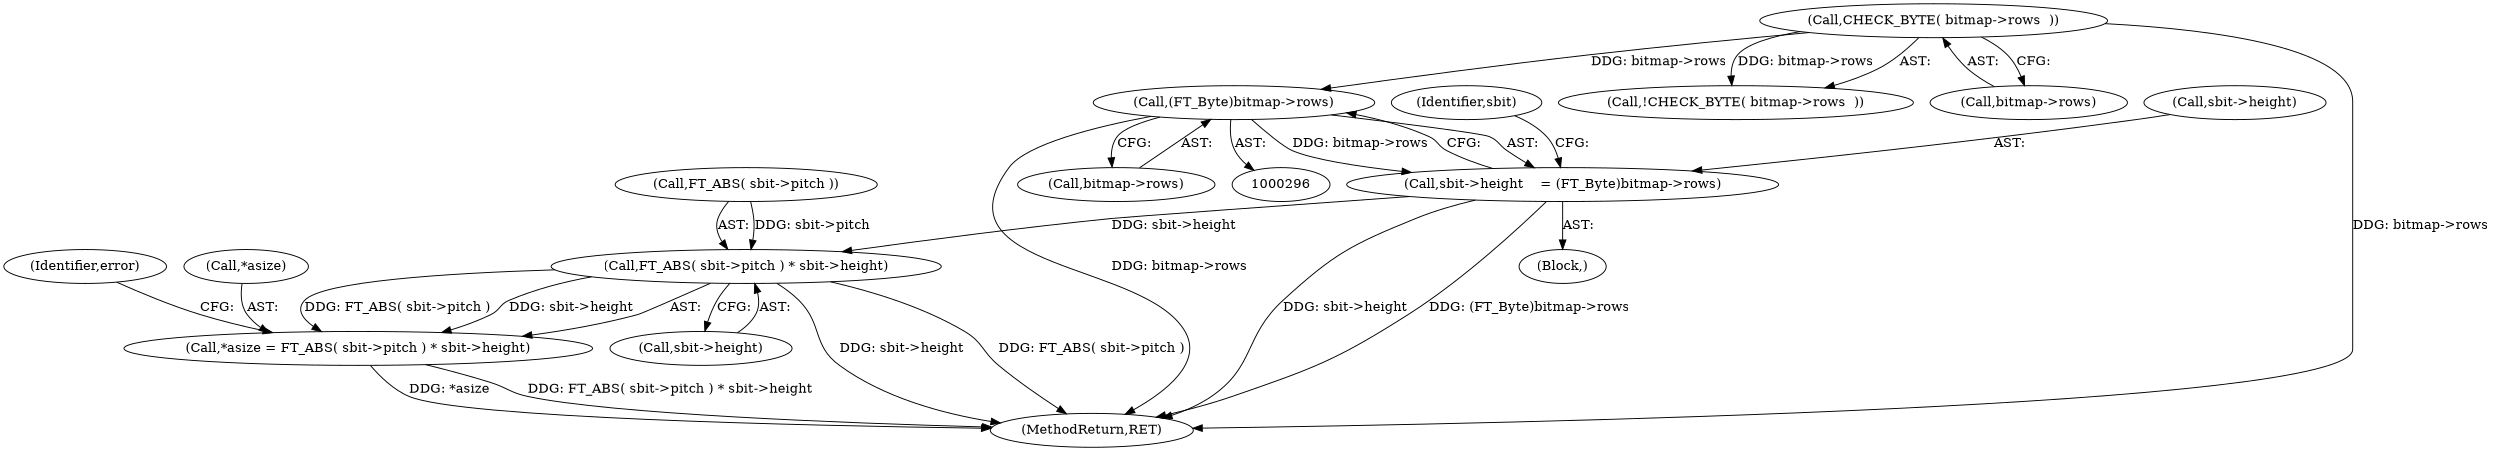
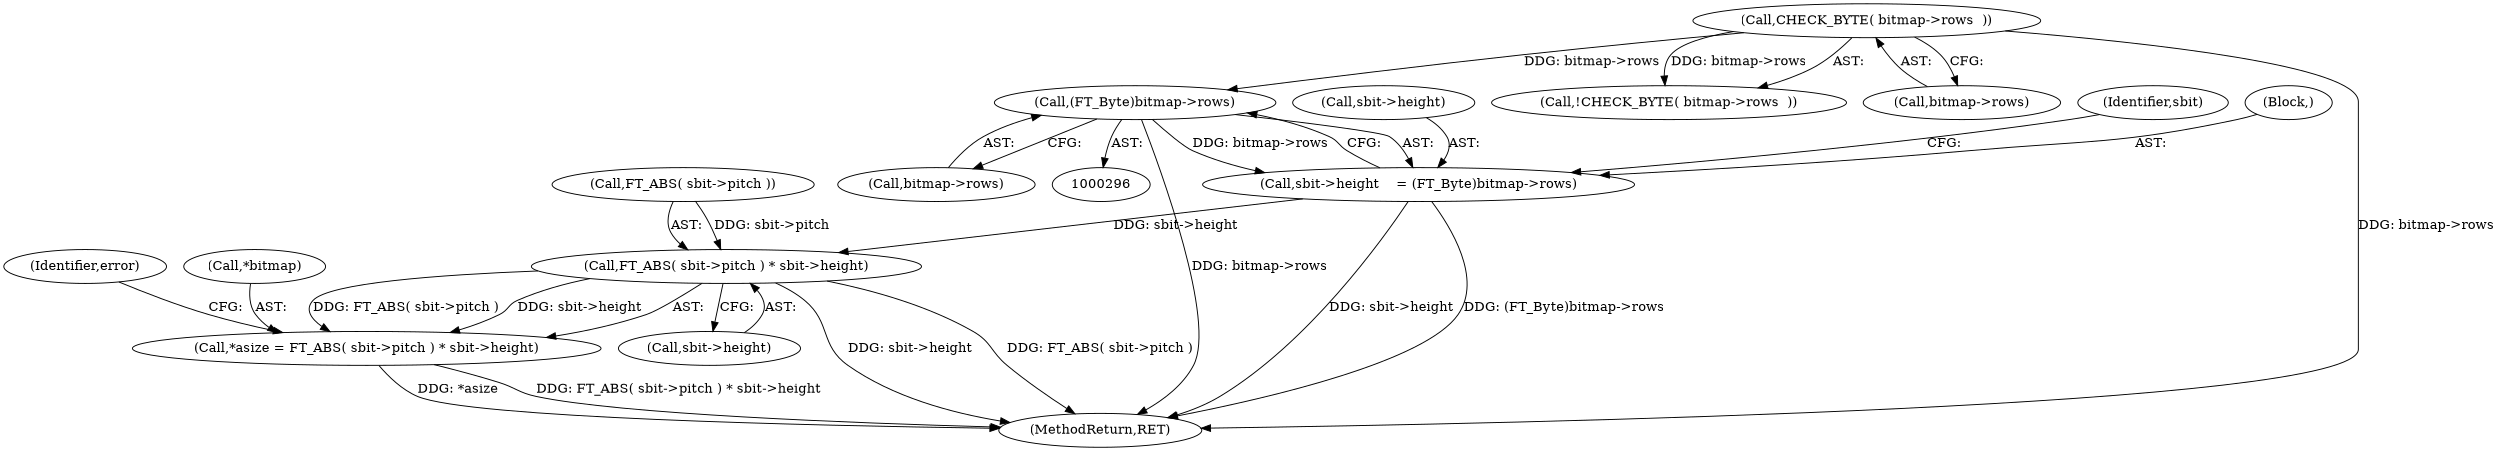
edge "(Call,sbit->height    = (FT_Byte)bitmap->rows)" -> "(Block,)": reversed
node "(Call,*asize)": label "(Call,*asize)" -> "(Call,*bitmap)"
